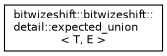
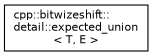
node "bitwizeshift::bitwizeshift:: detail::expected_union < T, E >": label "bitwizeshift::bitwizeshift:: detail::expected_union < T, E >" -> "cpp::bitwizeshift:: detail::expected_union < T, E >"
